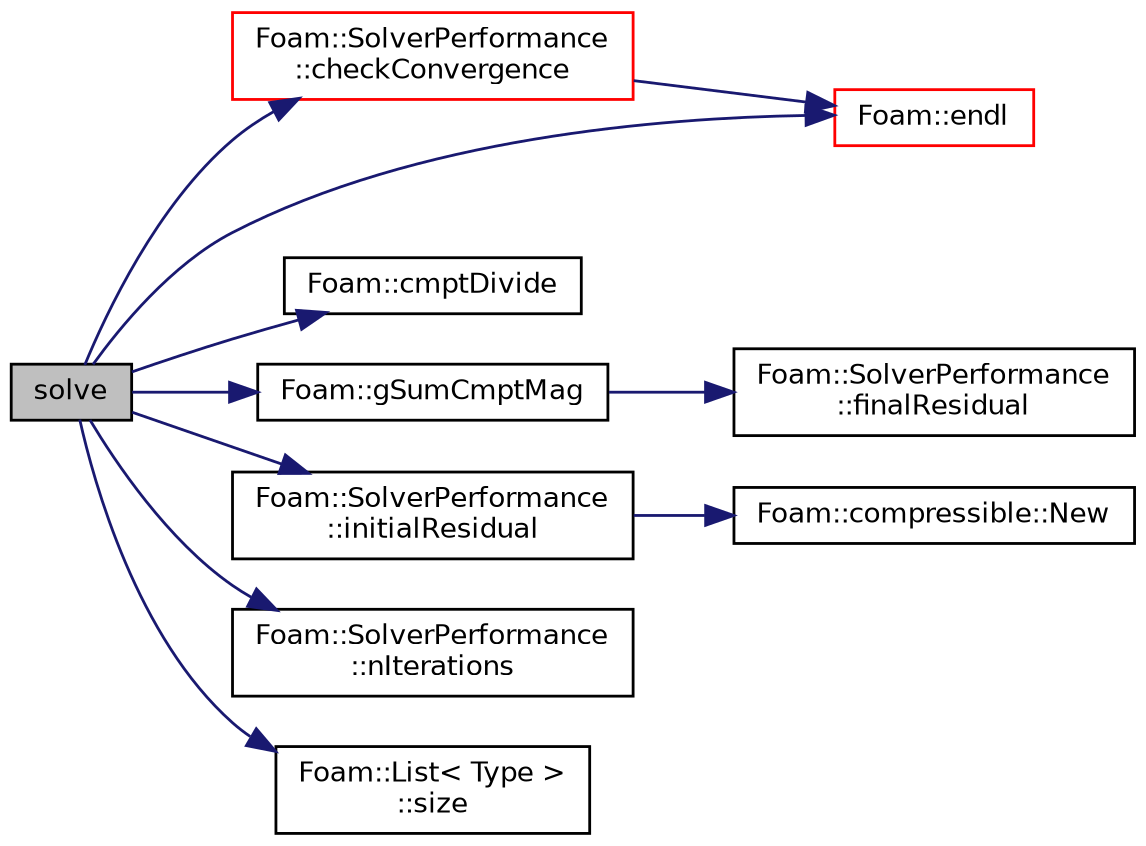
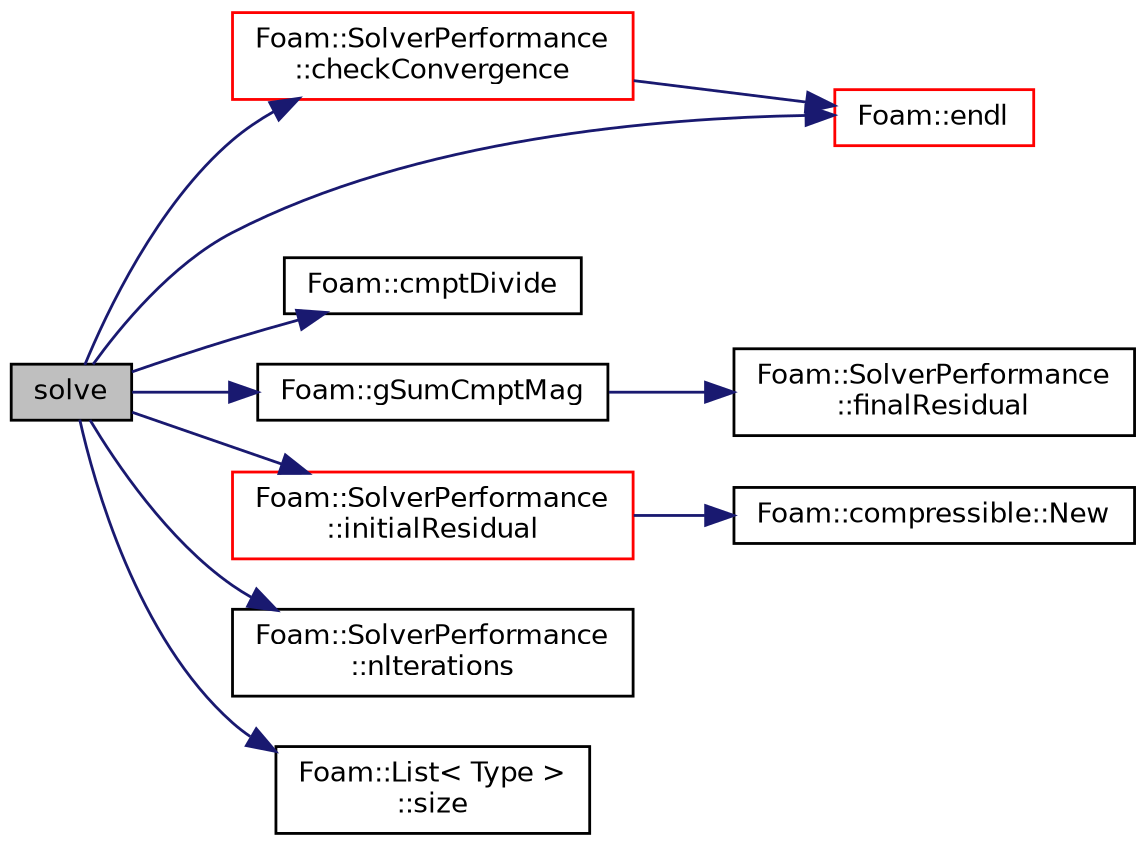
node "Foam::SolverPerformance ::initialResidual": color black -> red
